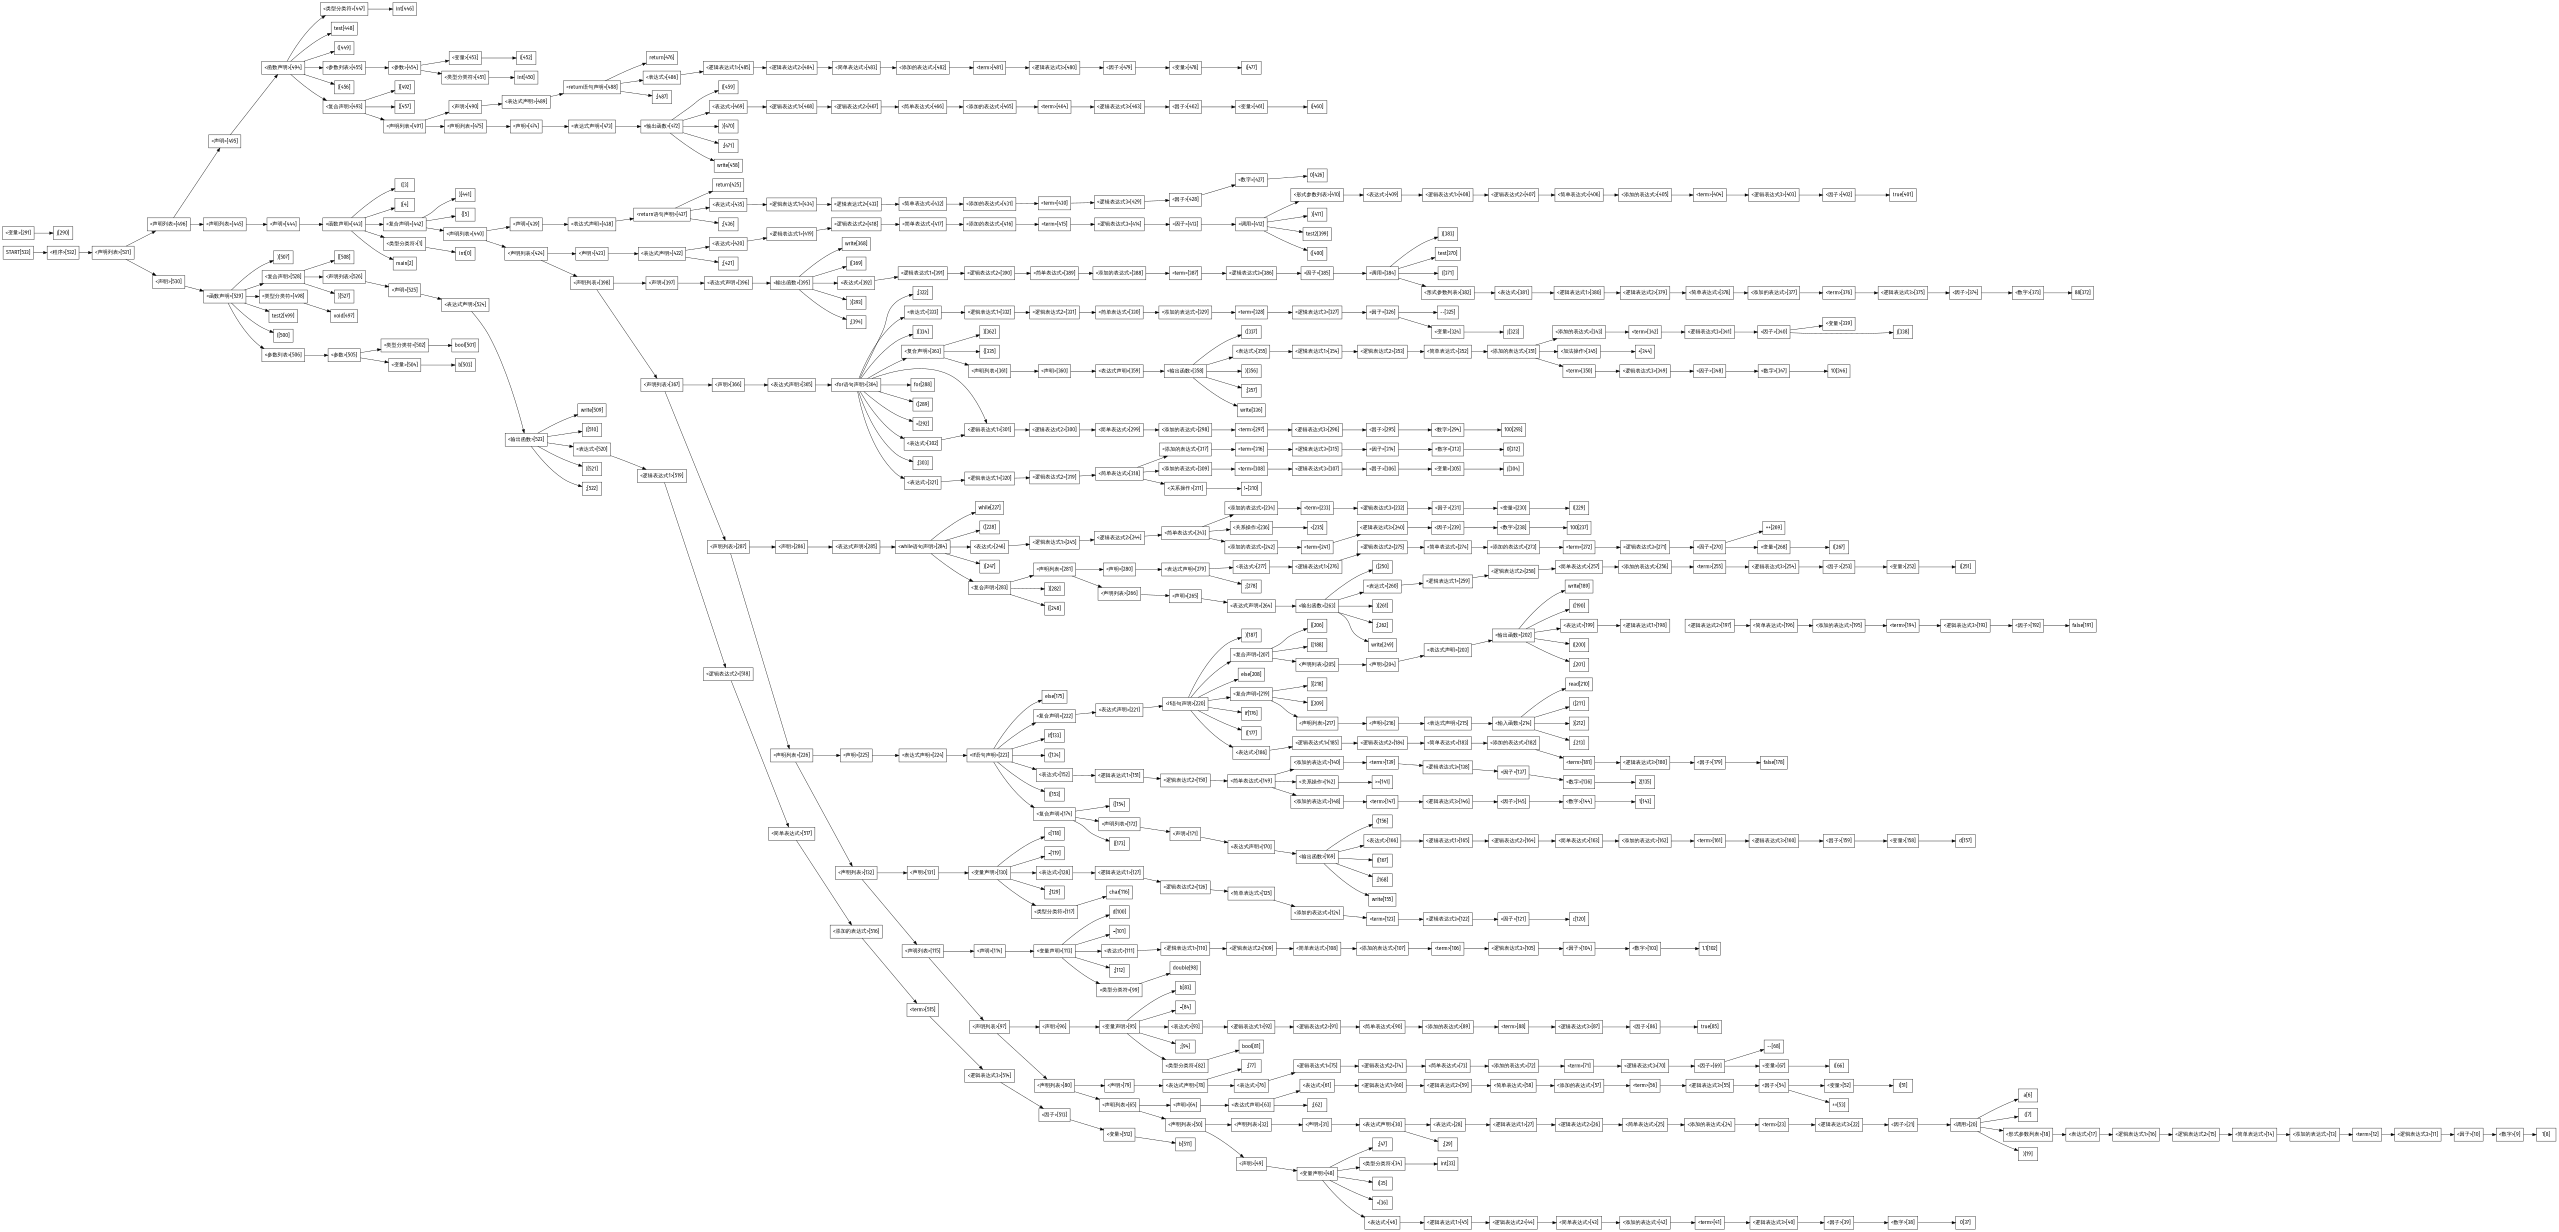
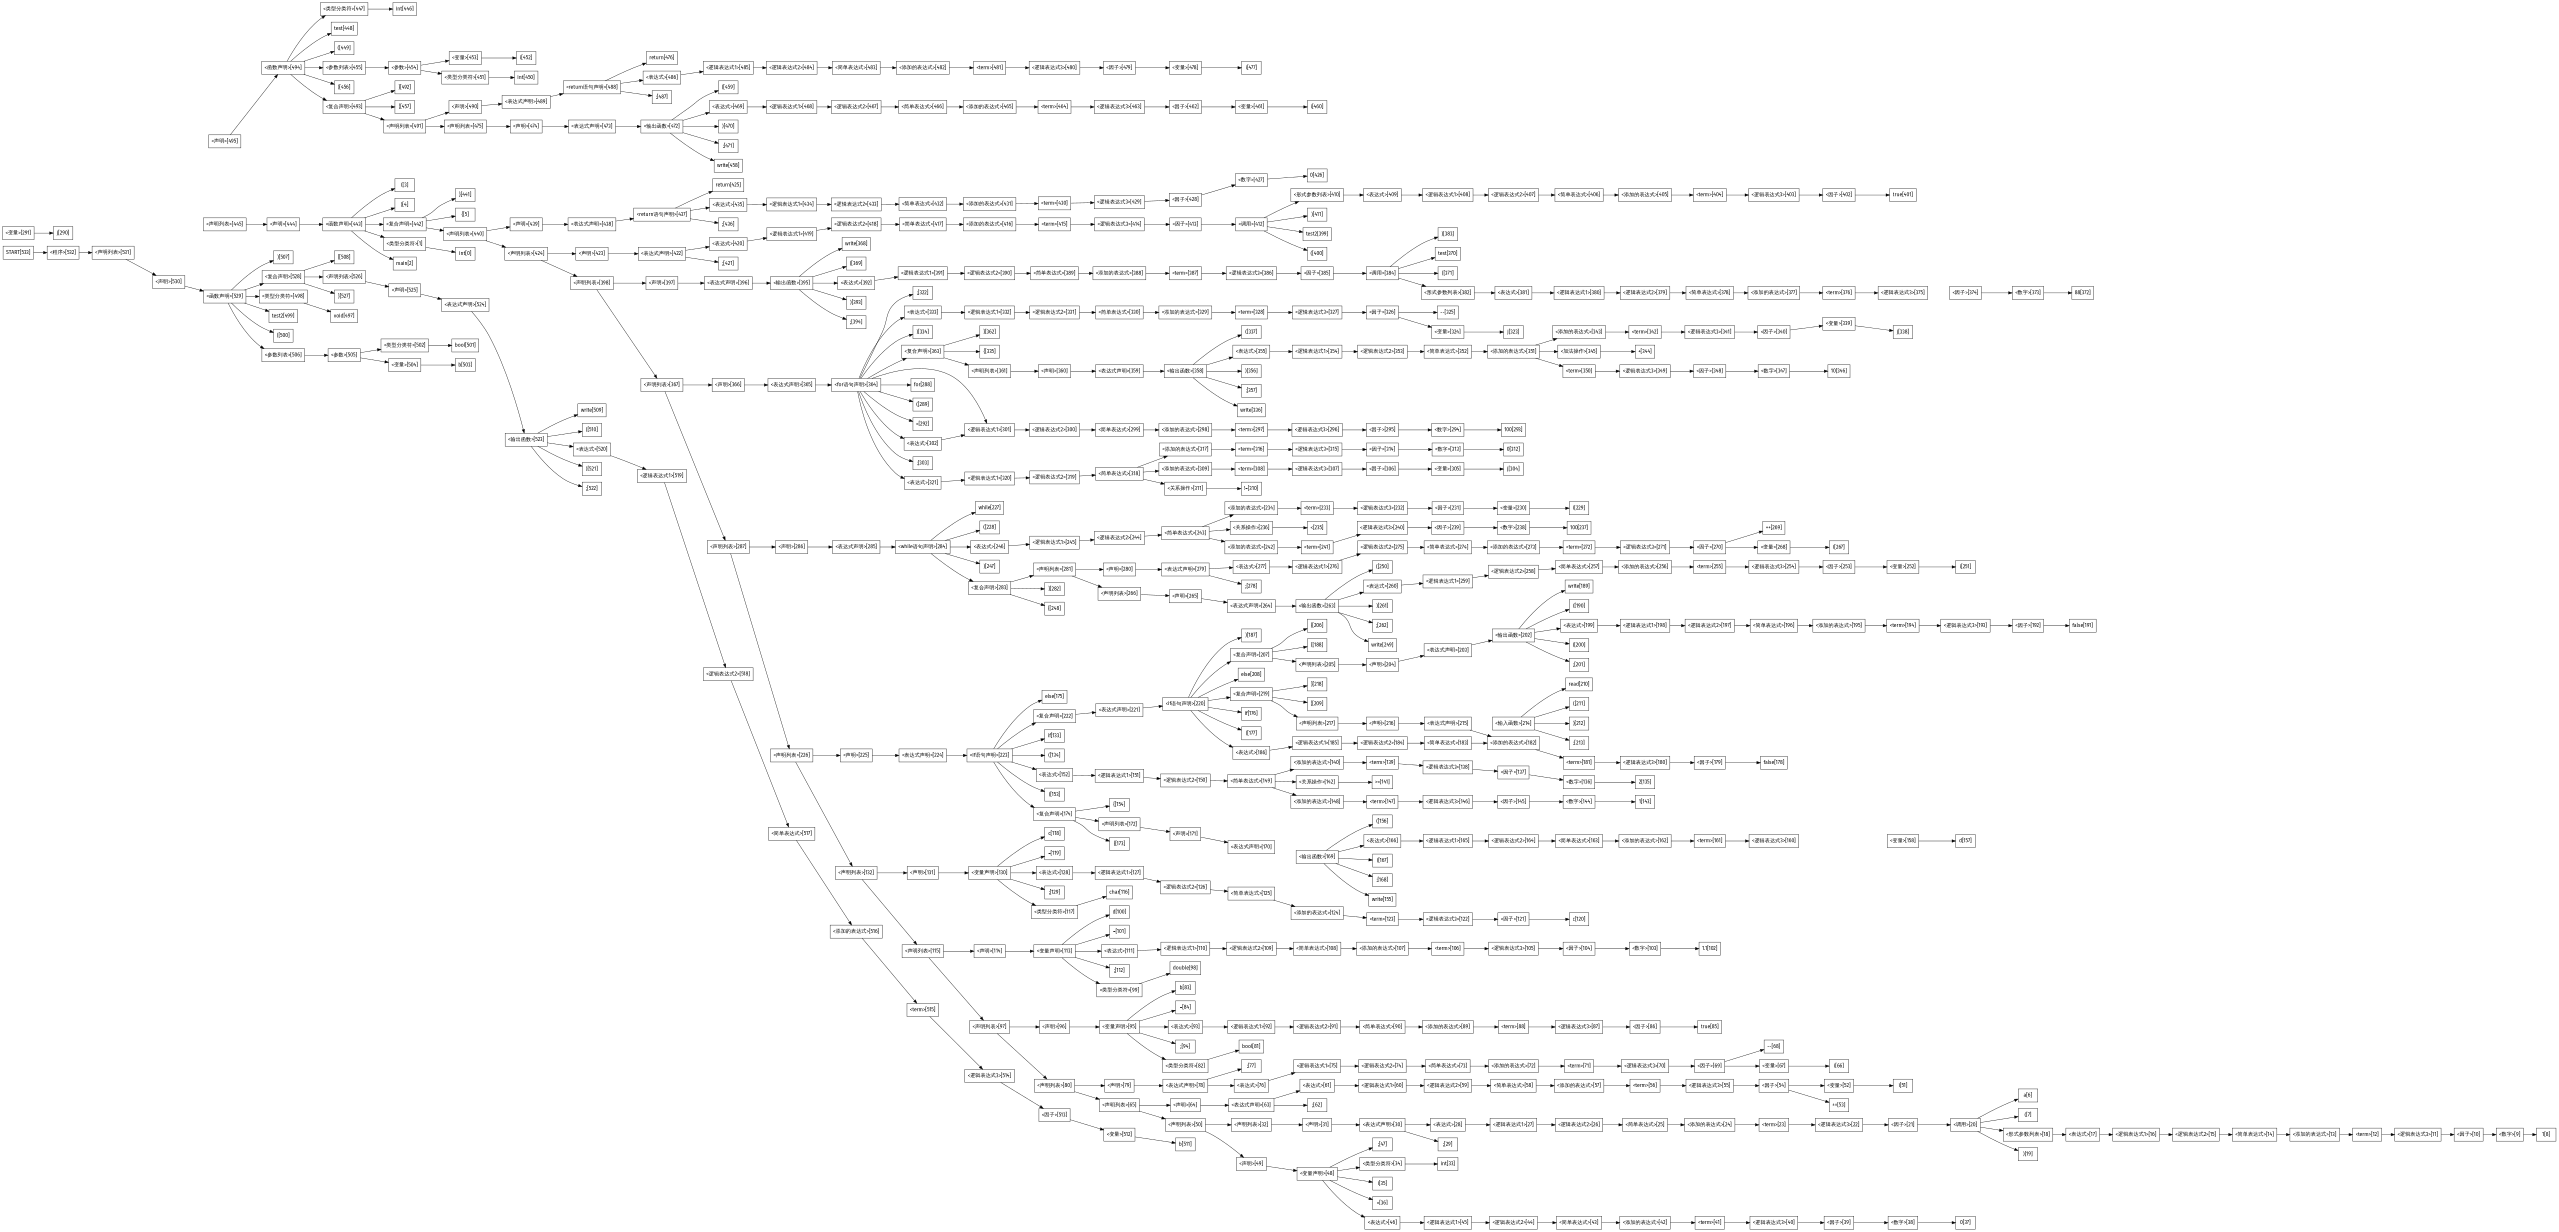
node "<声明列表>[496]": removed
edge "<逻辑表达式3>[375]" -> "<因子>[374]": removed
edge "<因子>[340]" -> "j[338]": now "<变量>[339]" -> "j[338]"
edge "<逻辑表达式1>[198]" -> "<逻辑表达式2>[197]": added
edge "<表达式声明>[215]" -> "<输入函数>[214]": now "<表达式声明>[215]" -> "<添加的表达式>[182]"
node "<因子>[159]": removed
edge "<表达式声明>[170]" -> "<输出函数>[169]": removed
